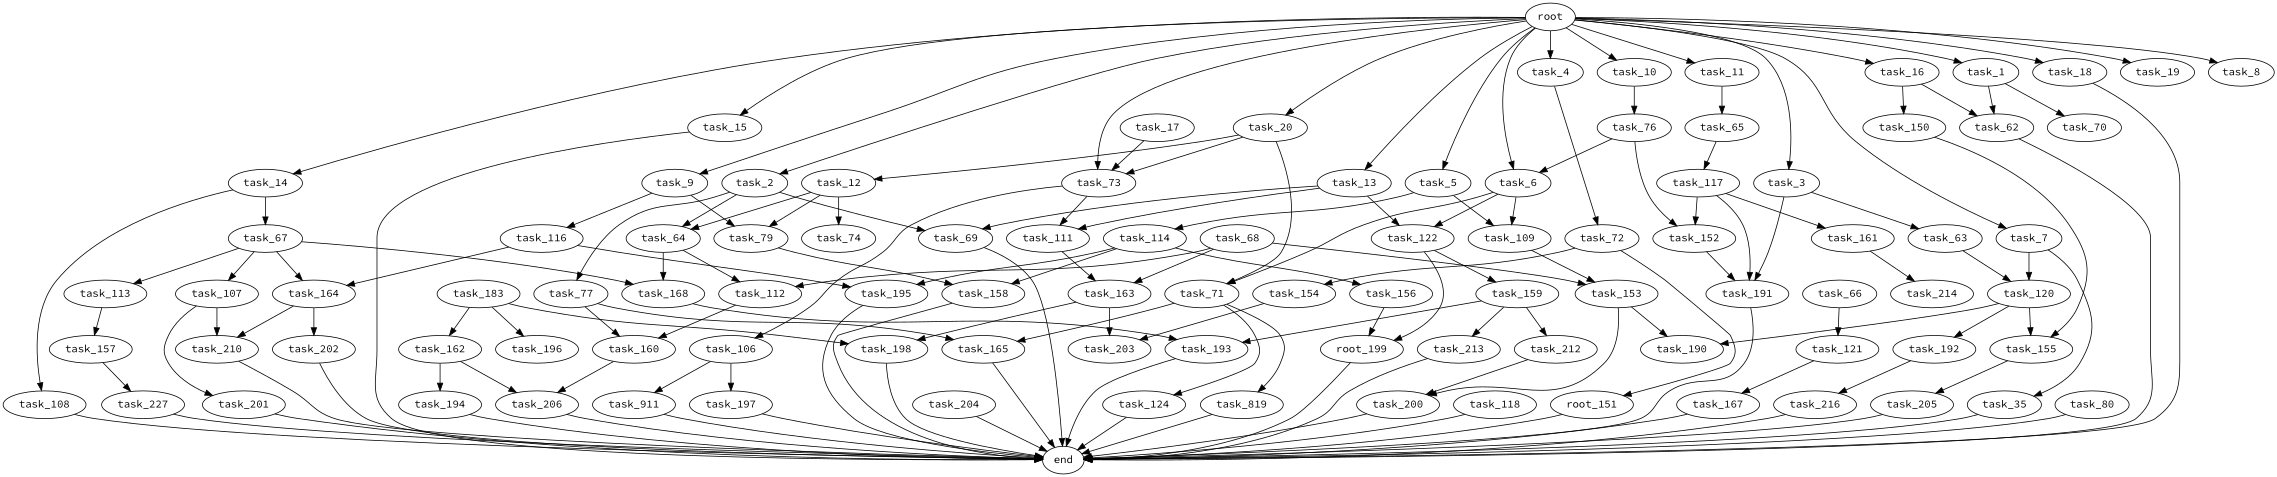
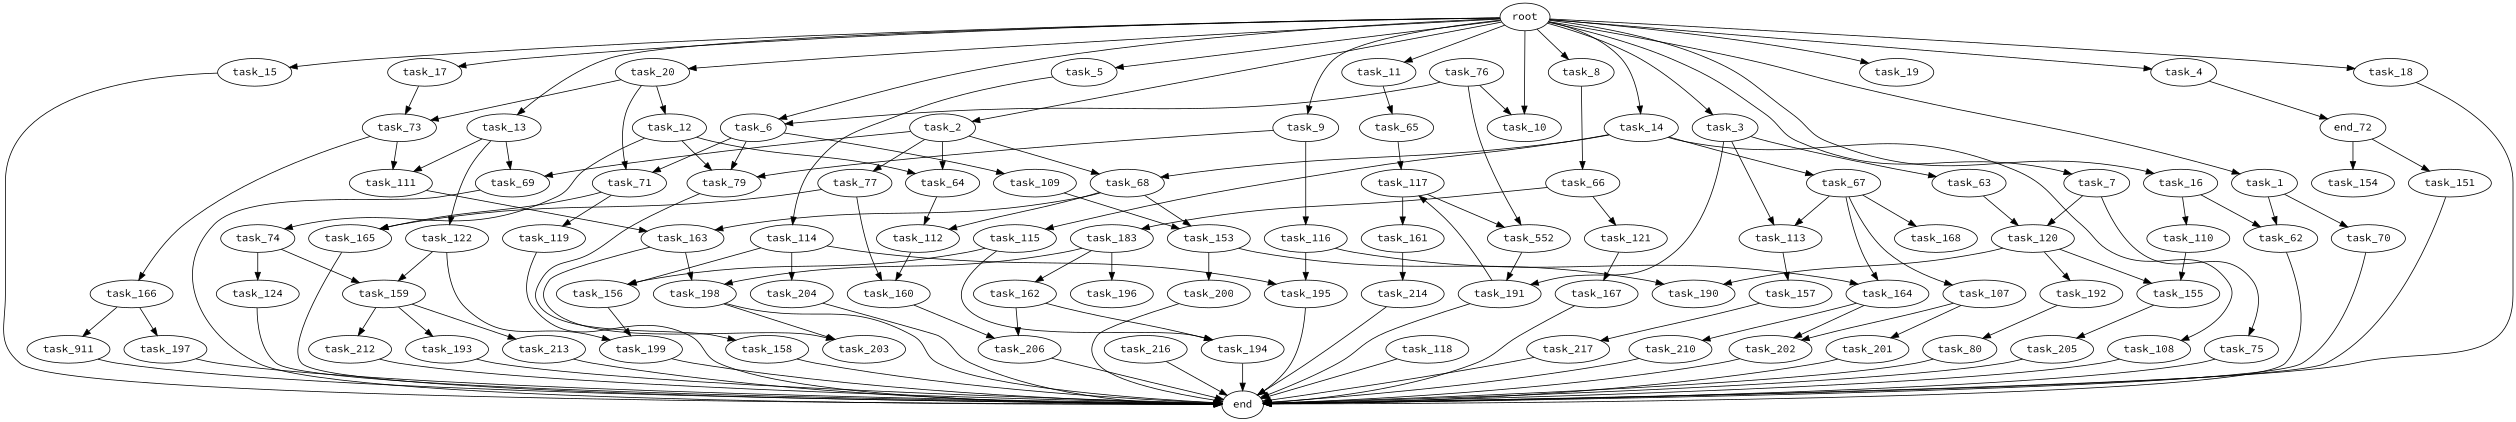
edge "root" -> "task_73": now "root" -> "task_17"
edge "task_10" -> "task_76": reversed
edge "task_8" -> "task_66": added
node "task_150": label "task_150" -> "task_110"
edge "task_2" -> "task_68": added
edge "task_14" -> "task_68": added
edge "task_3" -> "task_113": added
edge "task_66" -> "task_183": added
edge "task_5" -> "task_109": removed
edge "task_6" -> "task_122": now "task_6" -> "task_79"
edge "task_117" -> "task_191": reversed
node "task_115": added
node "task_72": label "task_72" -> "end_72"
node "task_152": label "task_152" -> "task_552"
edge "task_114" -> "task_158": now "task_114" -> "task_204"
edge "task_74" -> "task_159": added
edge "task_64" -> "task_168": removed
edge "task_107" -> "task_210": now "task_107" -> "task_202"
edge "task_154" -> "task_203": now "task_198" -> "task_203"
edge "task_168" -> "task_193": removed
node "task_106": label "task_106" -> "task_166"
node "root_199": label "root_199" -> "task_199"
edge "task_214" -> "end": added
edge "task_71" -> "task_124": now "task_74" -> "task_124"
edge "task_192" -> "task_216": now "task_192" -> "task_80"
edge "task_212" -> "task_200": now "task_212" -> "end"
edge "task_70" -> "end": added
node "task_227": label "task_227" -> "task_217"
node "task_819": label "task_819" -> "task_119"
node "root_151": label "root_151" -> "task_151"
node "task_35": label "task_35" -> "task_75"
